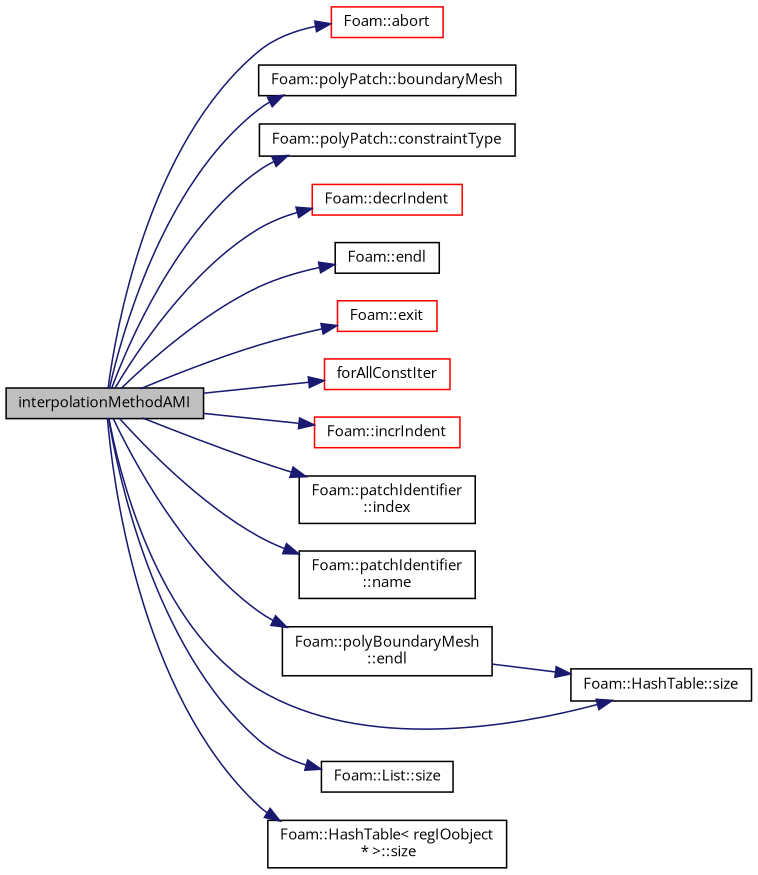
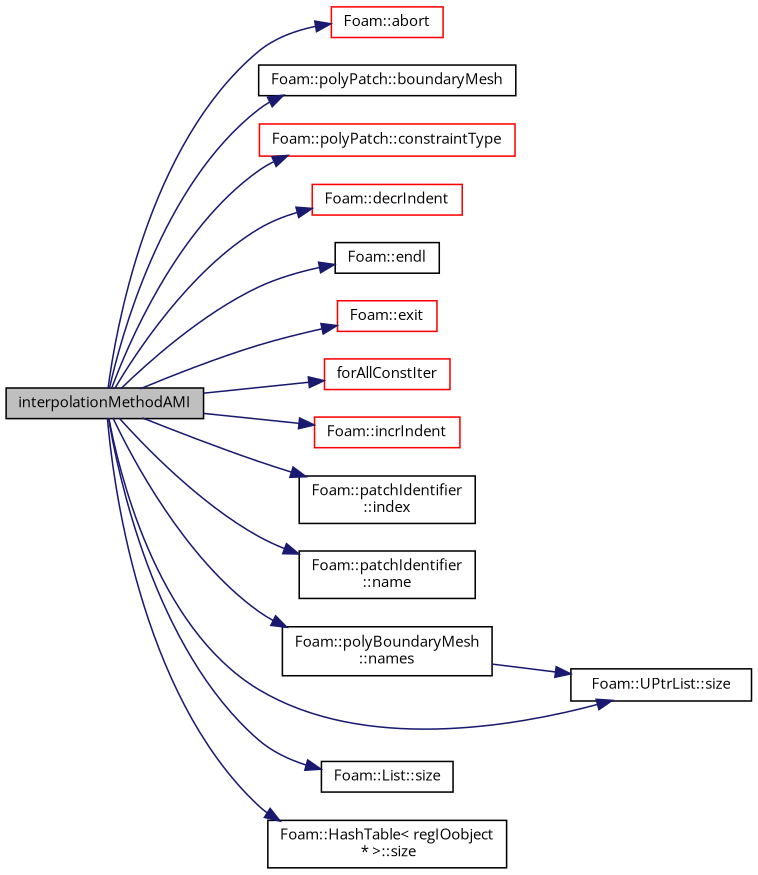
node "Foam::polyPatch::constraintType": color black -> red
node "Foam::polyBoundaryMesh ::endl": label "Foam::polyBoundaryMesh ::endl" -> "Foam::polyBoundaryMesh ::names"
node "Foam::HashTable::size": label "Foam::HashTable::size" -> "Foam::UPtrList::size"
